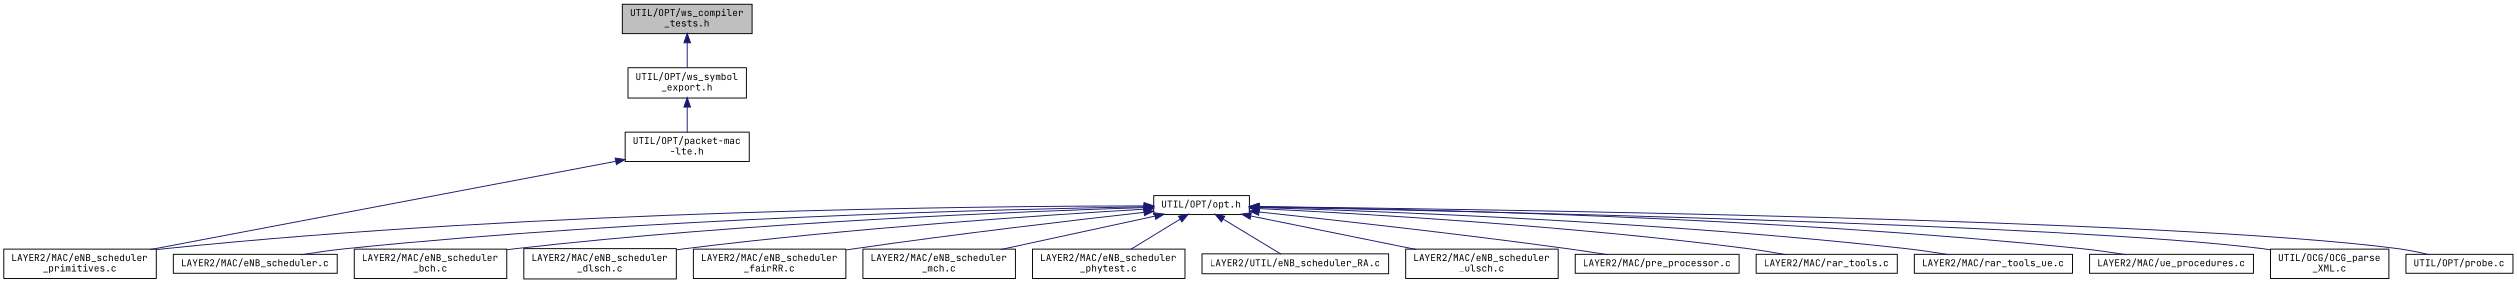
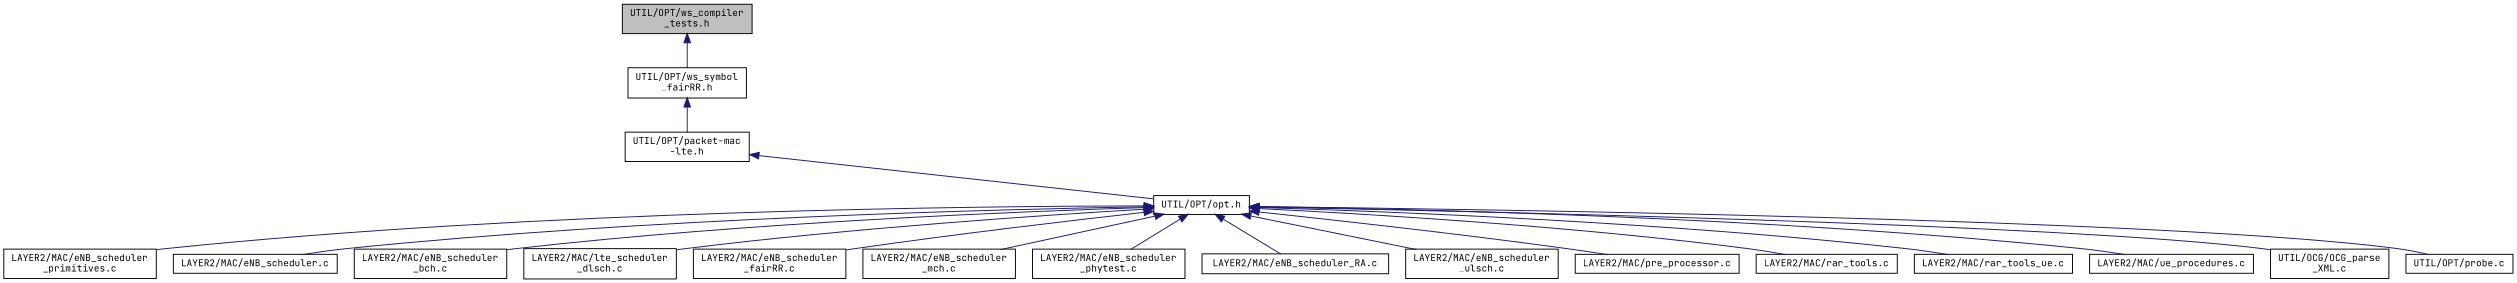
node "UTIL/OPT/ws_symbol _export.h": label "UTIL/OPT/ws_symbol _export.h" -> "UTIL/OPT/ws_symbol _fairRR.h"
edge "LAYER2/MAC/eNB_scheduler _primitives.c" -> "UTIL/OPT/packet-mac -lte.h": now "UTIL/OPT/opt.h" -> "UTIL/OPT/packet-mac -lte.h"
node "LAYER2/MAC/eNB_scheduler _dlsch.c": label "LAYER2/MAC/eNB_scheduler _dlsch.c" -> "LAYER2/MAC/lte_scheduler _dlsch.c"
node "LAYER2/UTIL/eNB_scheduler_RA.c": label "LAYER2/UTIL/eNB_scheduler_RA.c" -> "LAYER2/MAC/eNB_scheduler_RA.c"
